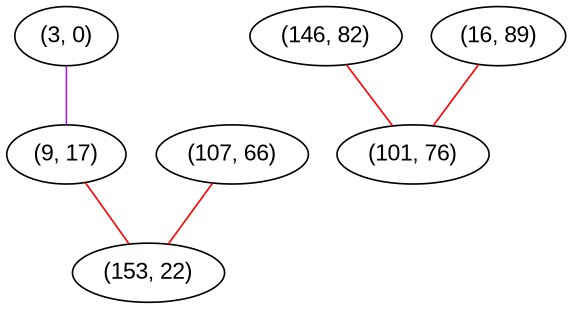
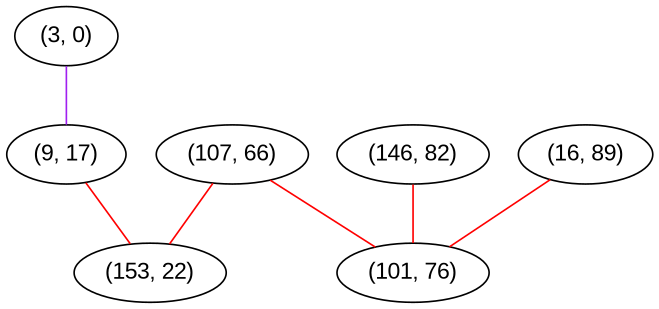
edge "(107, 66)" -- "(101, 76)": added
